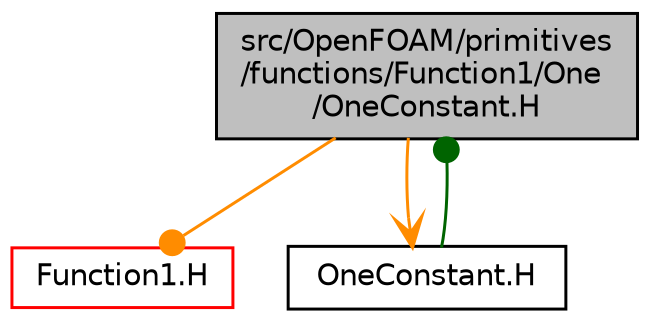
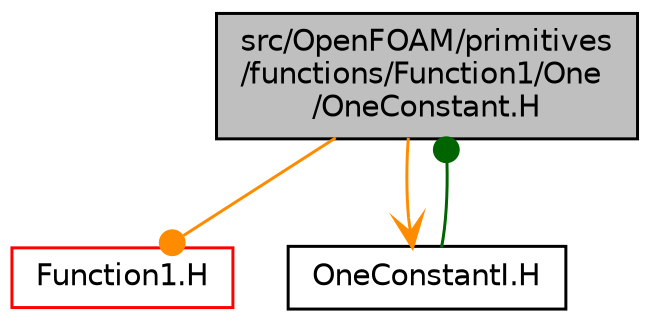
node "OneConstant.H": label "OneConstant.H" -> "OneConstantI.H"
